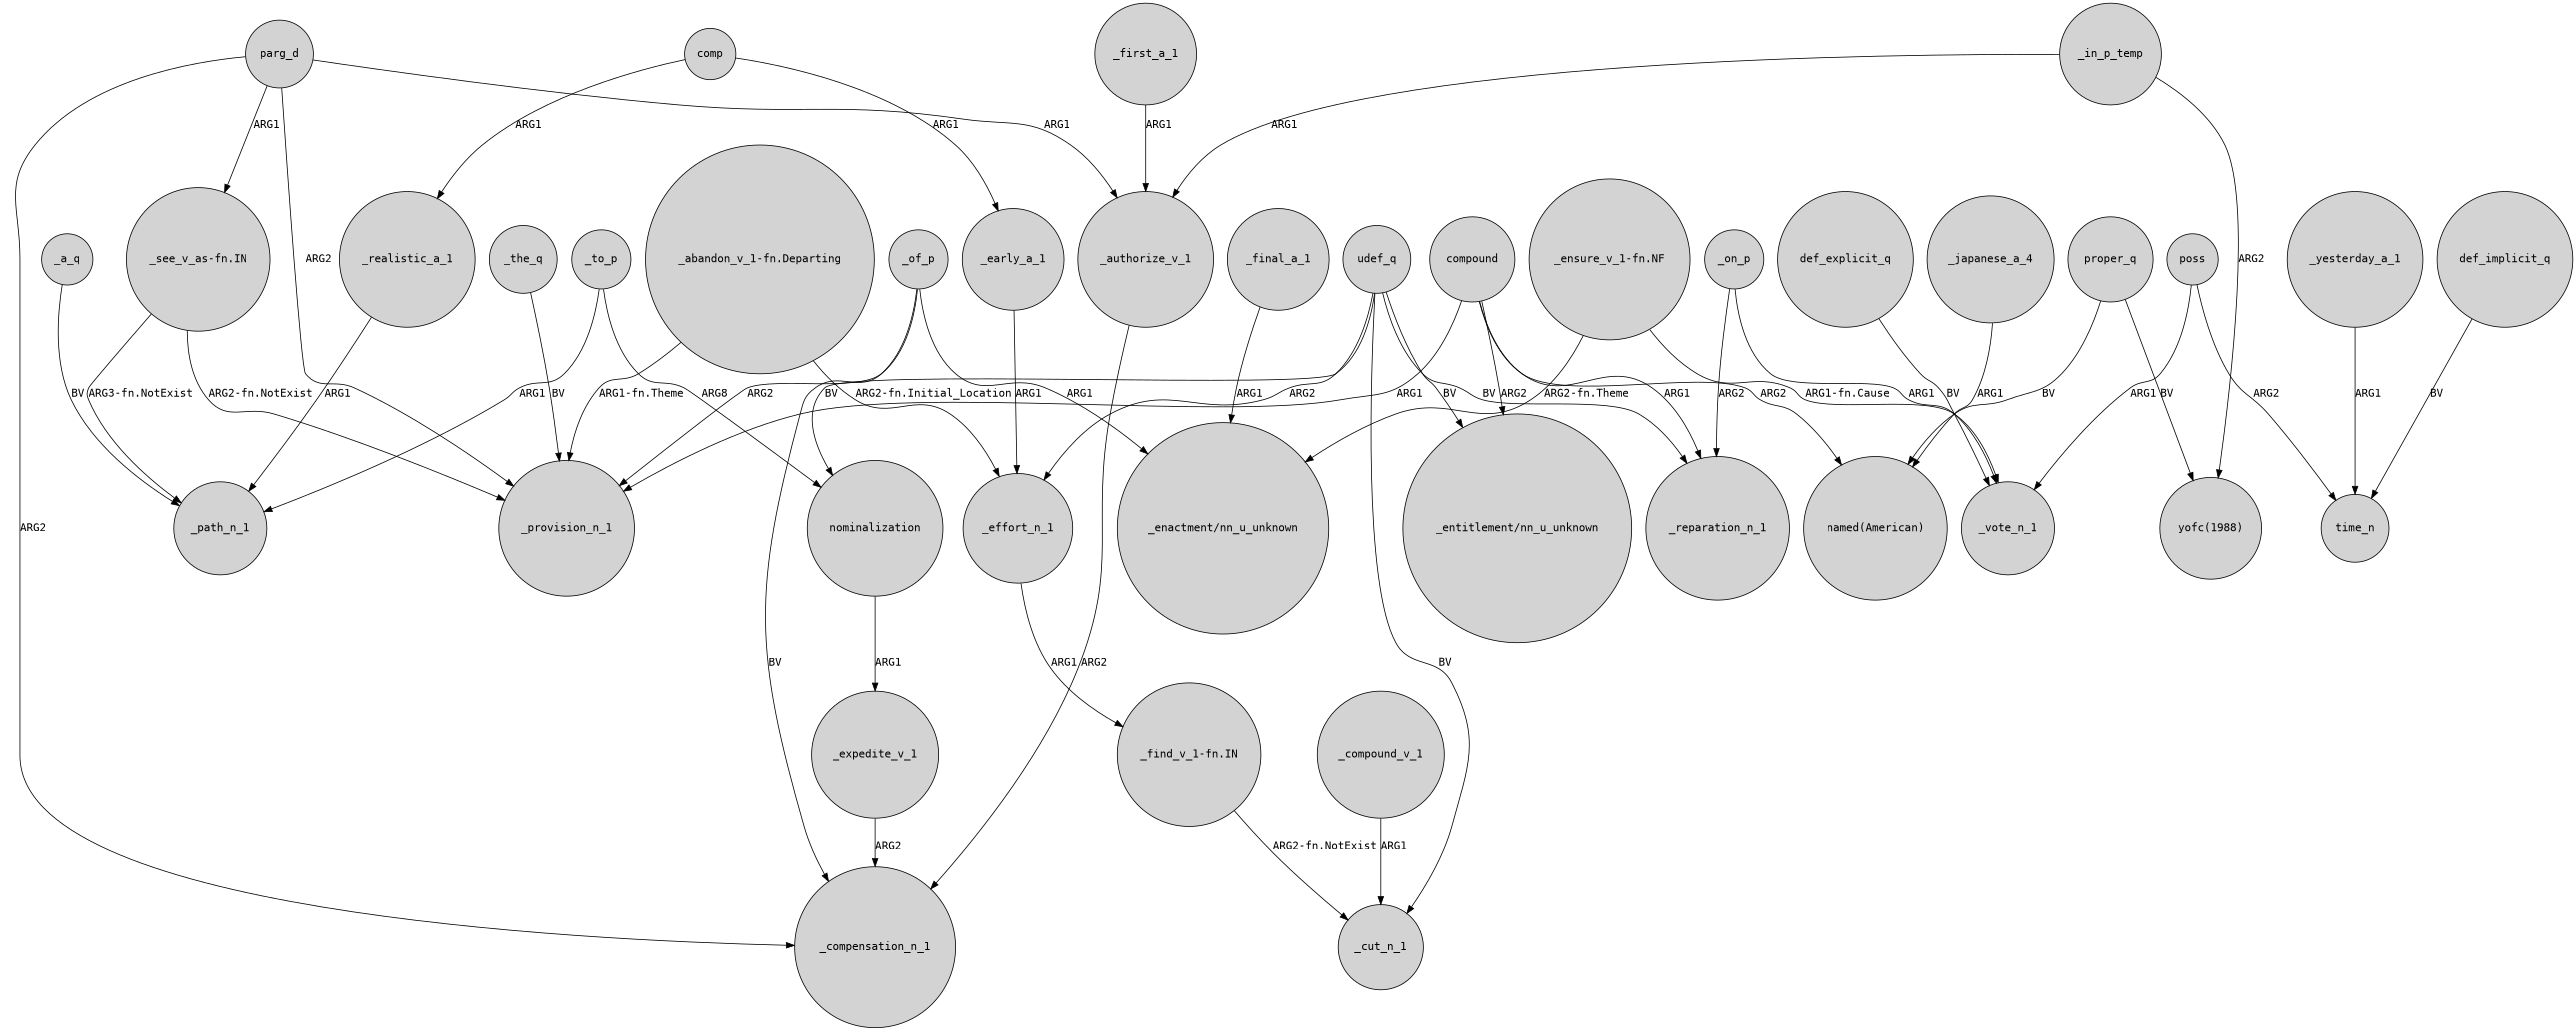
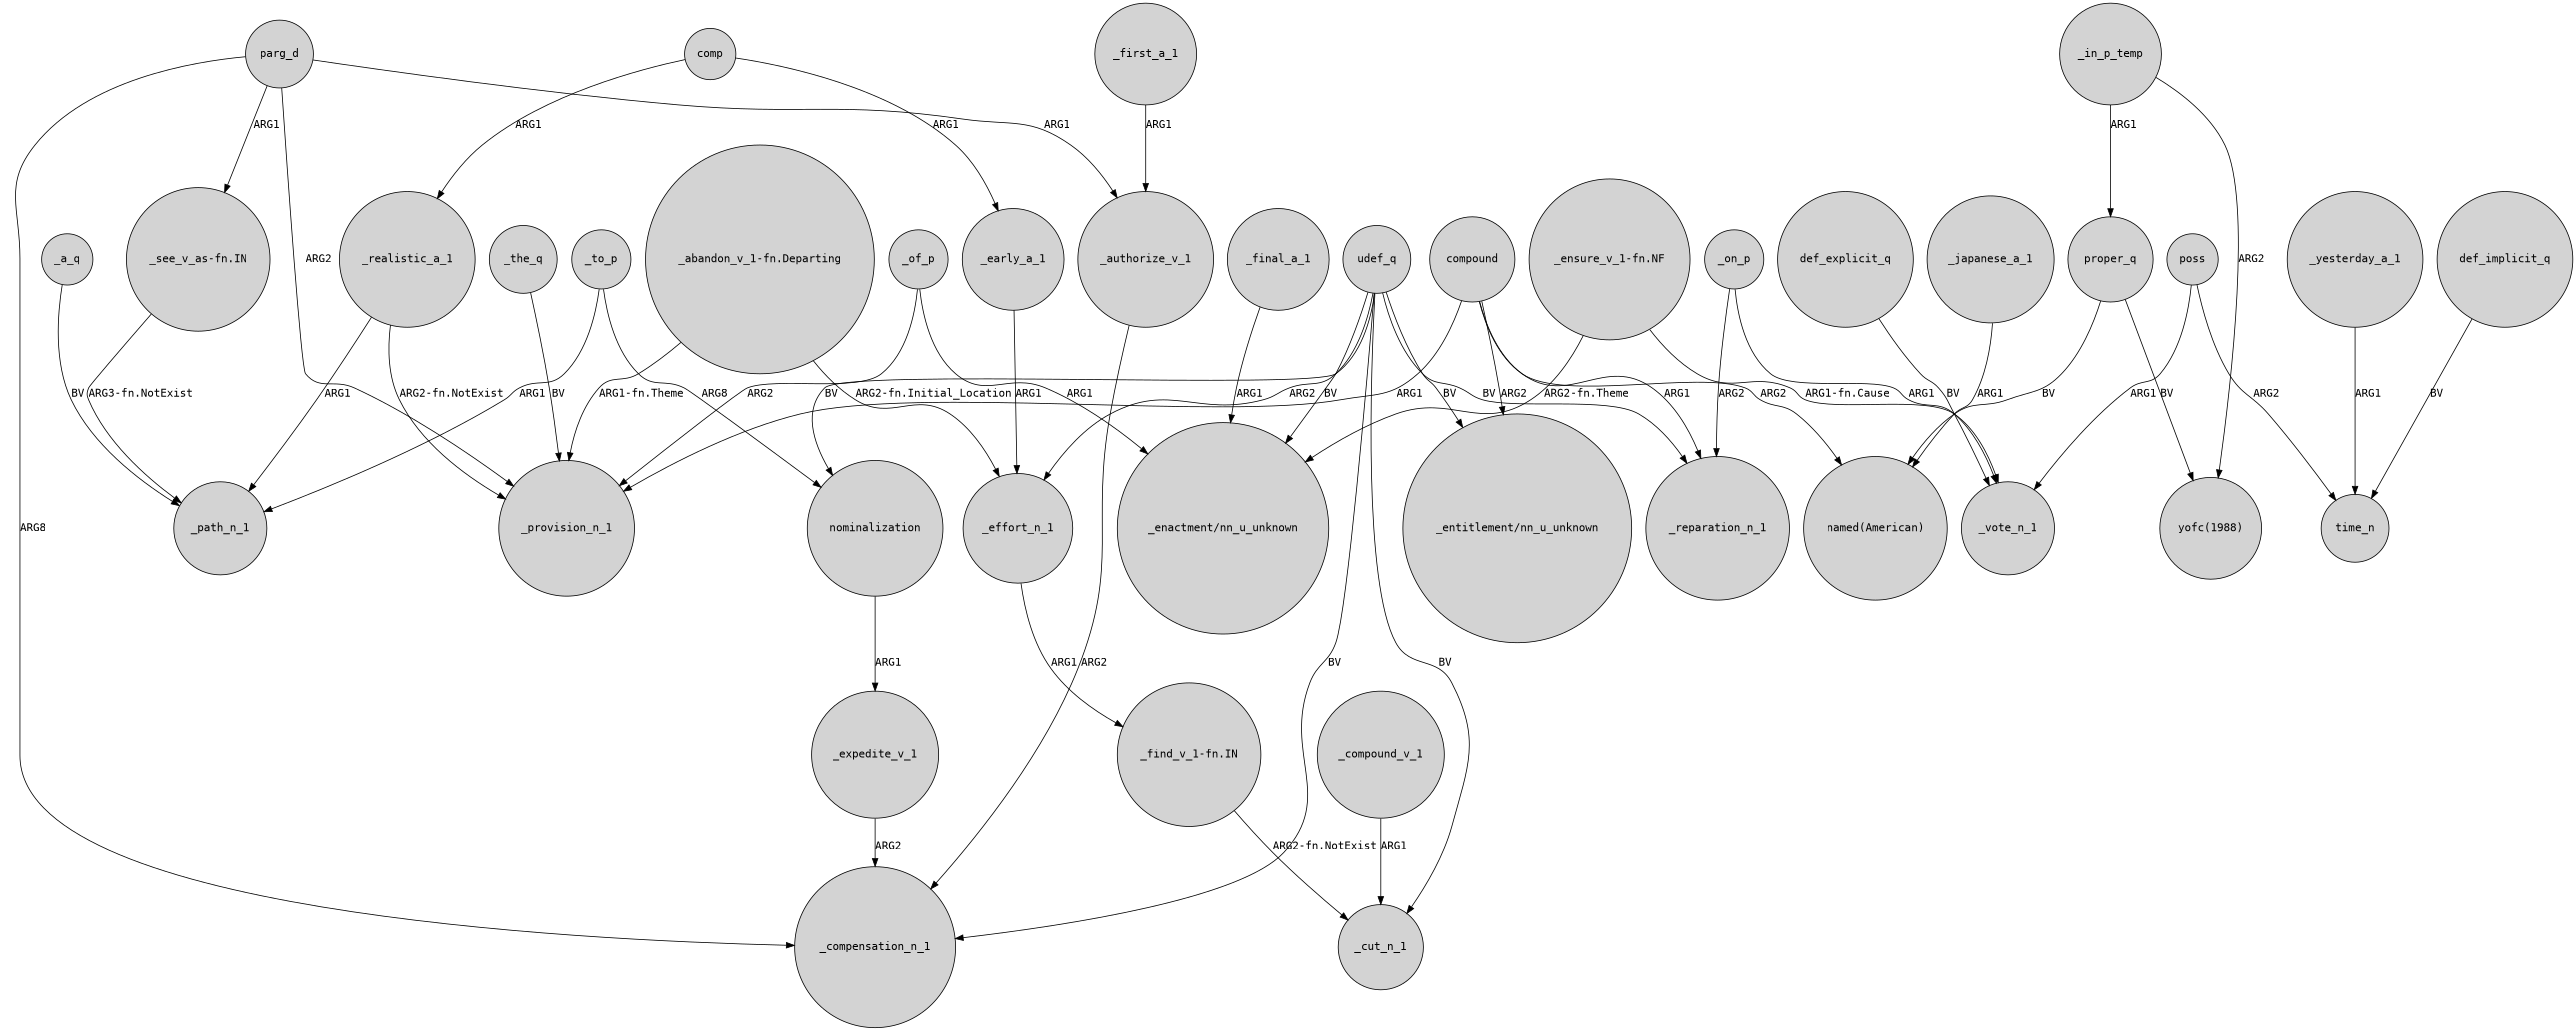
edge "_in_p_temp" -> "_authorize_v_1": now "_in_p_temp" -> "proper_q"
node "_japanese_a_4": label "_japanese_a_4" -> "_japanese_a_1"
edge "udef_q" -> "_enactment/nn_u_unknown": added, label "BV"
edge "_see_v_as-fn.IN" -> "_provision_n_1": now "_realistic_a_1" -> "_provision_n_1"
edge "parg_d" -> "_compensation_n_1": label "ARG2" -> "ARG8"
edge "_of_p" -> "_compensation_n_1": now "udef_q" -> "_compensation_n_1"
